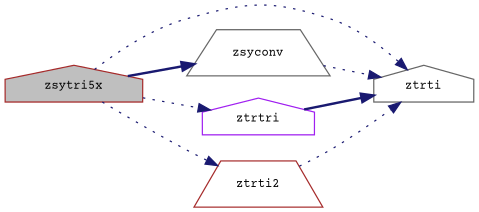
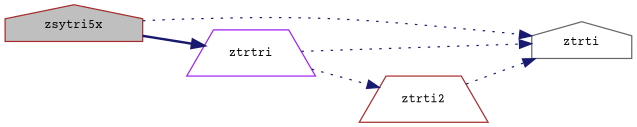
node "zsyconv": removed
edge "zsytri5x" -> "ztrtri": style dotted -> bold
edge "ztrtri" -> "ztrti": style bold -> dotted
node "ztrtri": shape house -> trapezium
edge "zsytri5x" -> "ztrti2": now "ztrtri" -> "ztrti2"
